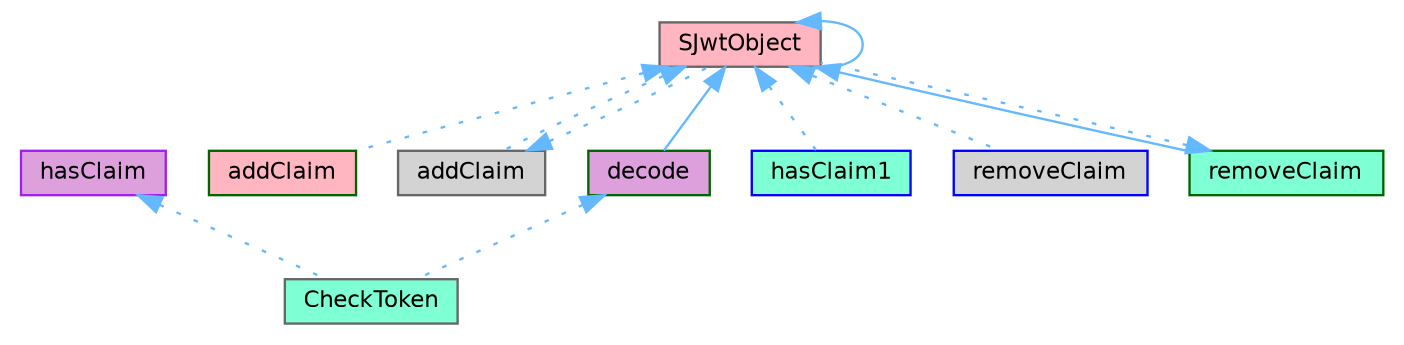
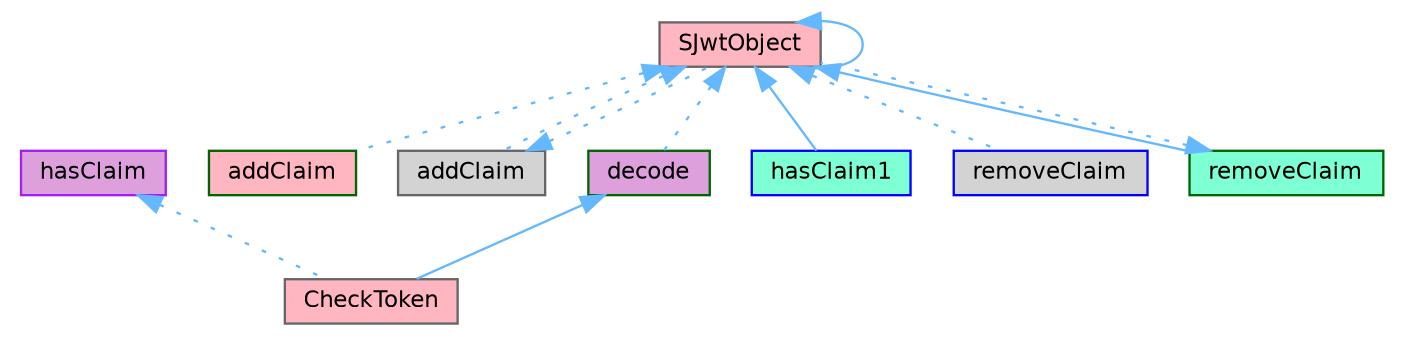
edge "decode" -> "SJwtObject": style solid -> dotted
edge "hasClaim1" -> "SJwtObject": style dotted -> solid
edge "CheckToken" -> "decode": style dotted -> solid
node "CheckToken": fillcolor aquamarine -> lightpink
